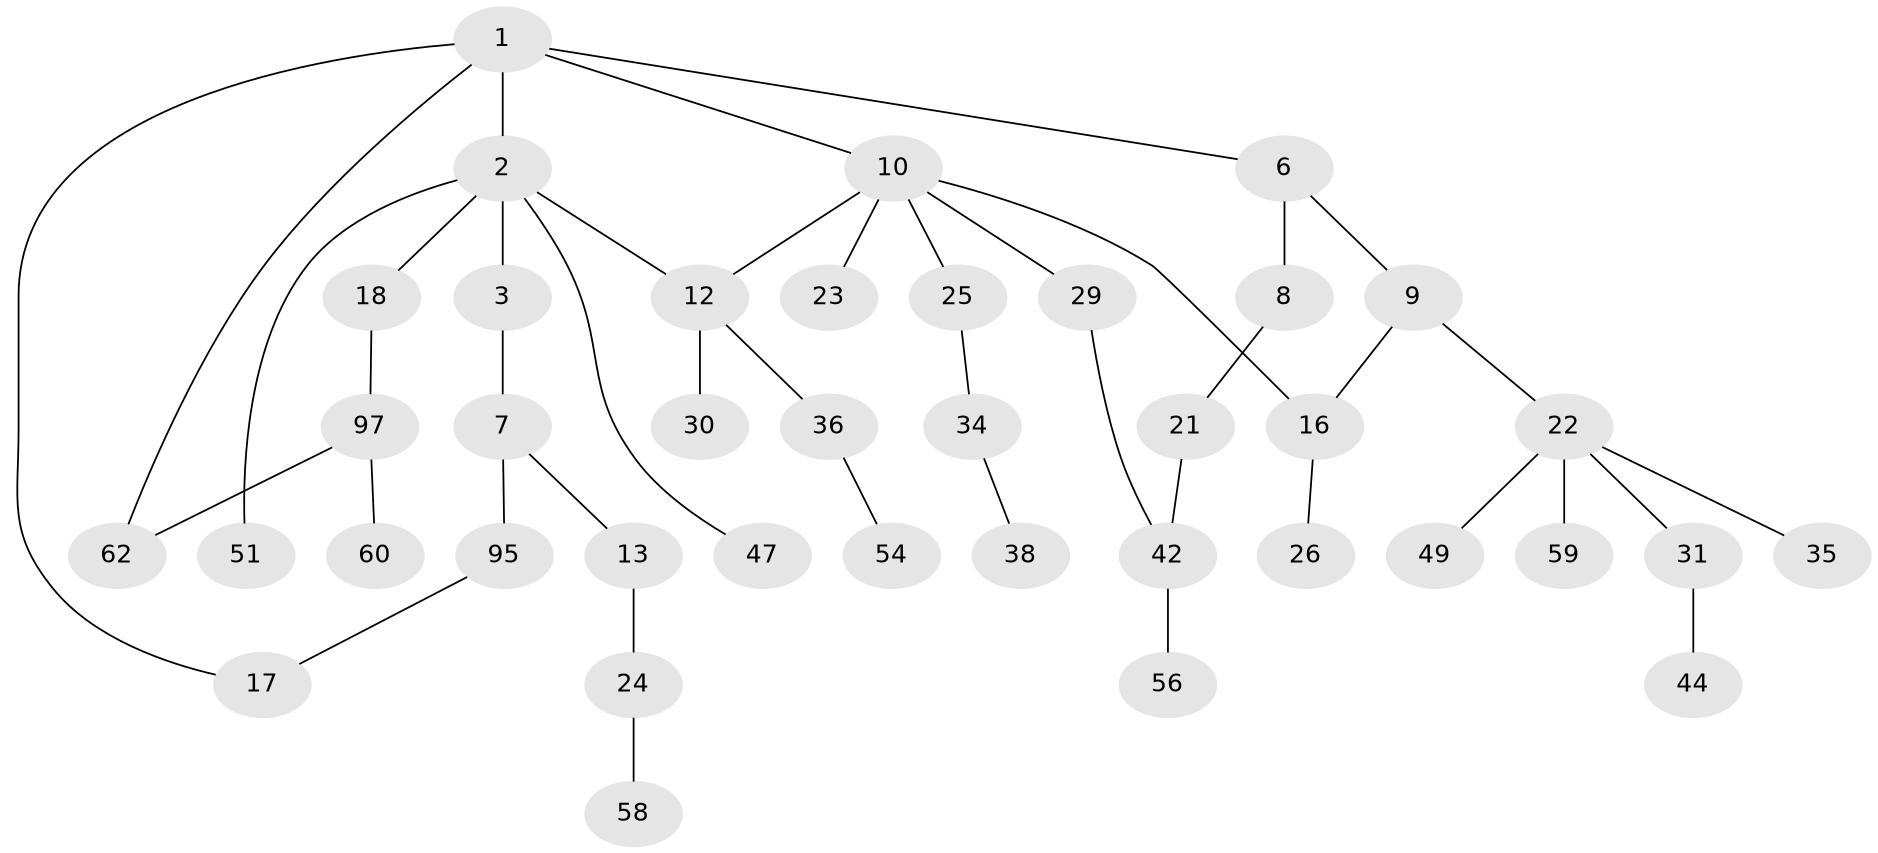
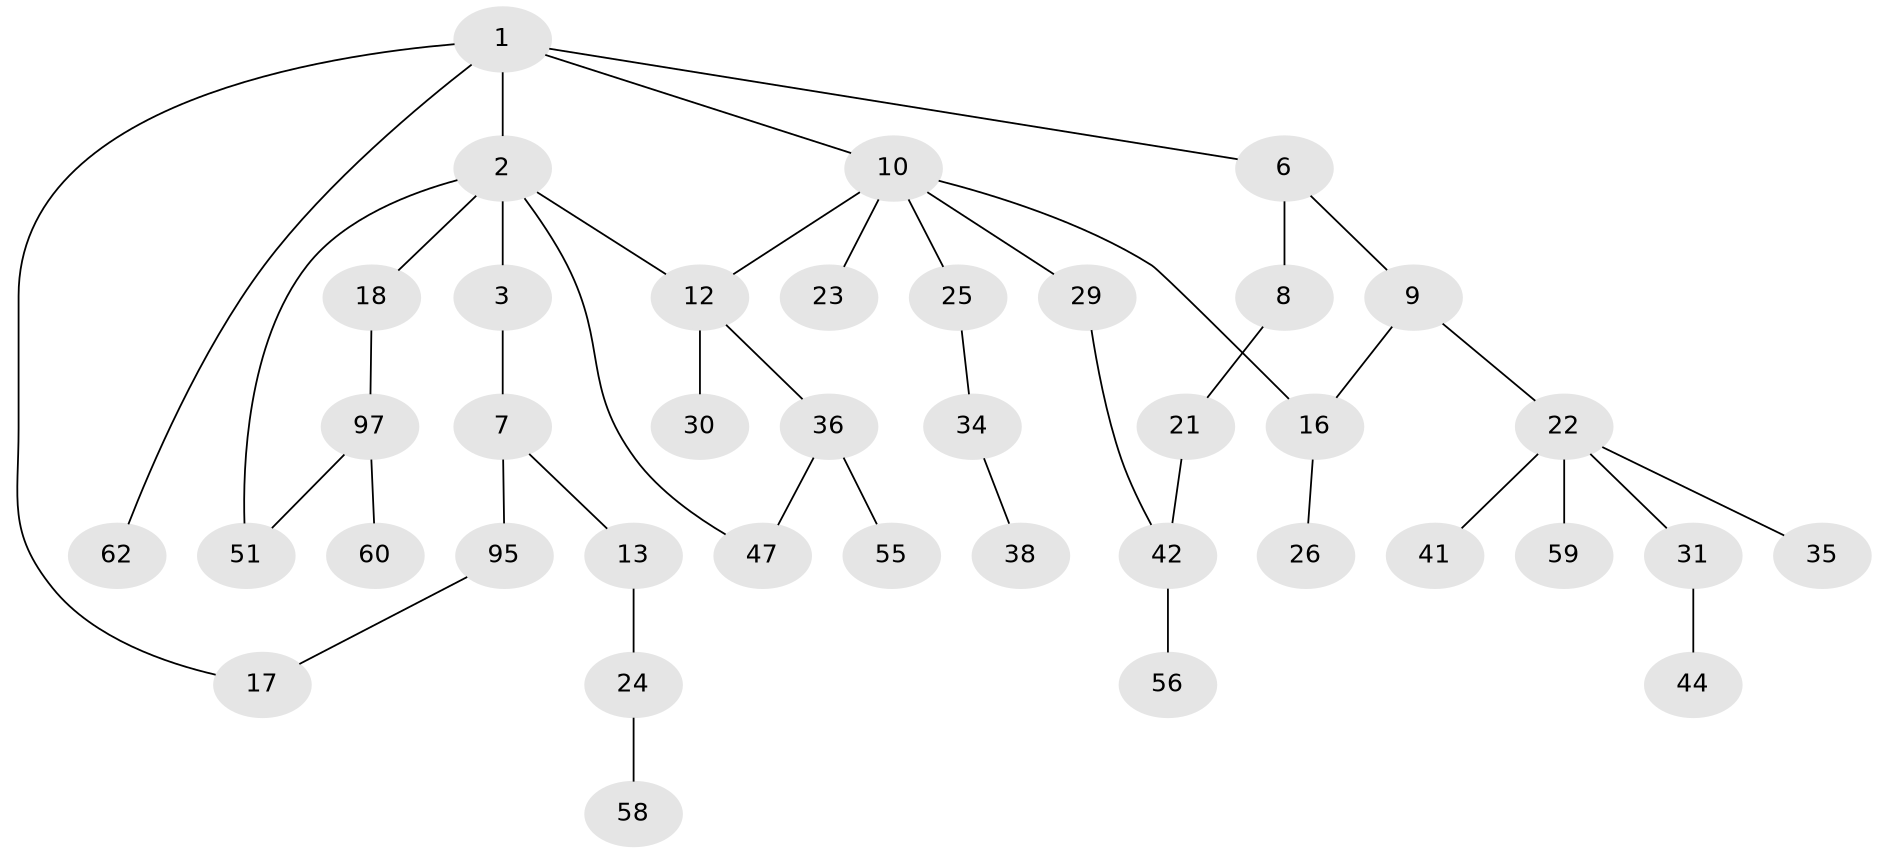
edge "97" -- "62": now "97" -- "51"
edge "36" -- "47": added
node "54": label "54" -> "55"
node "49": label "49" -> "41"
